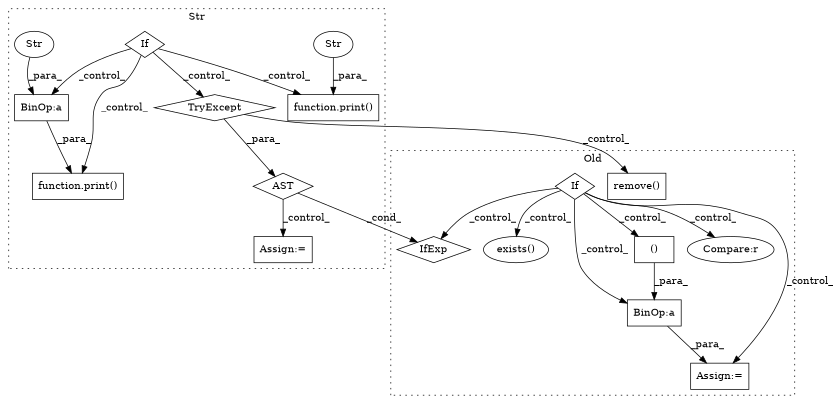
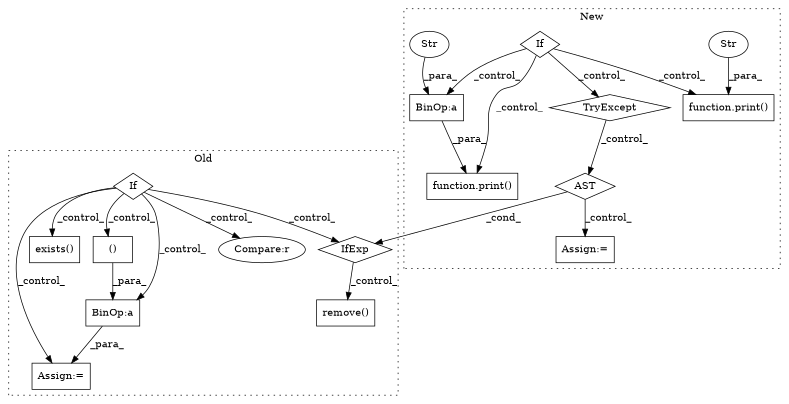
cluster "Str": label "Str" -> "New"
edge "TryExcept" -> "remove()": now "IfExp" -> "remove()"
edge "TryExcept" -> "AST": label "_para_" -> "_control_"
node "exists()": shape ellipse -> box
